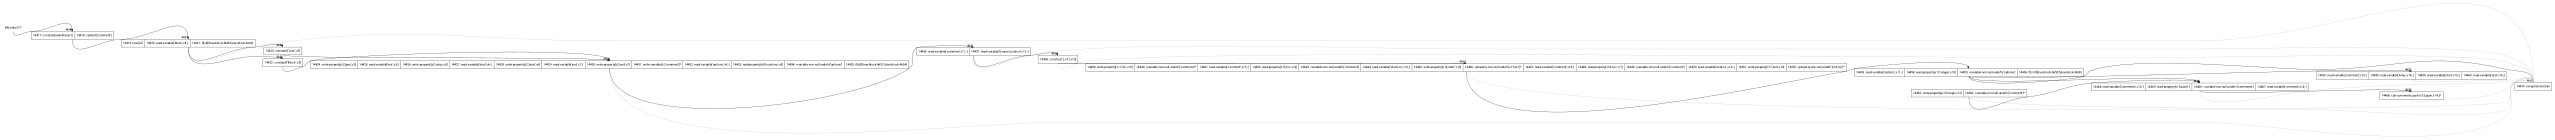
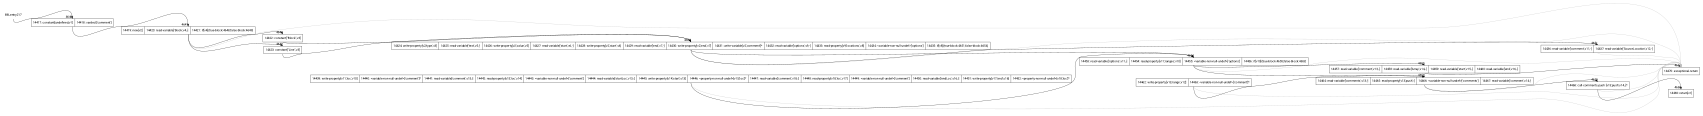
edge "14424: write-property[v2,'type',v3]" -> "14453: read-variable['options',v11,-]": added
node "14438: construct [-,v12,v10]": removed
edge "14453: read-variable['options',v11,-]" -> "14470: exceptional-return": color black -> gray
edge "14457: read-variable['comment',v13,-]" -> "14470: exceptional-return": color gray -> black
node "14469: return[v1]": added
